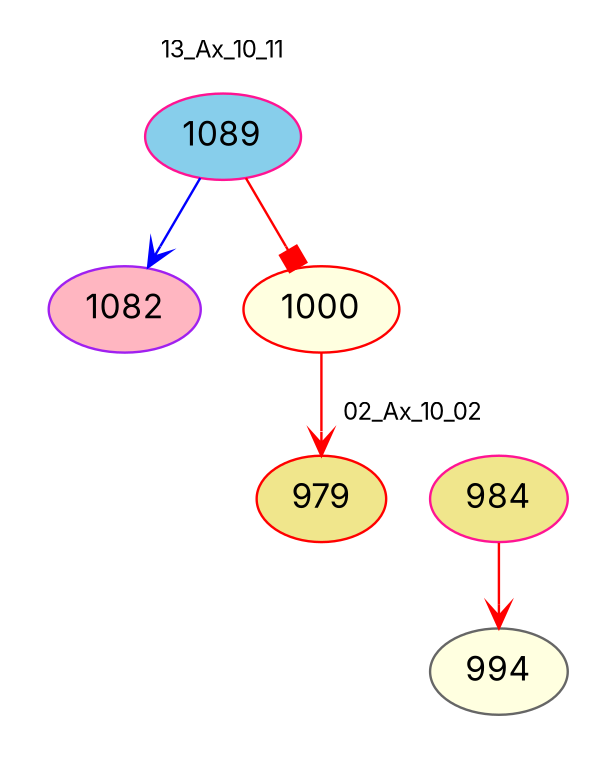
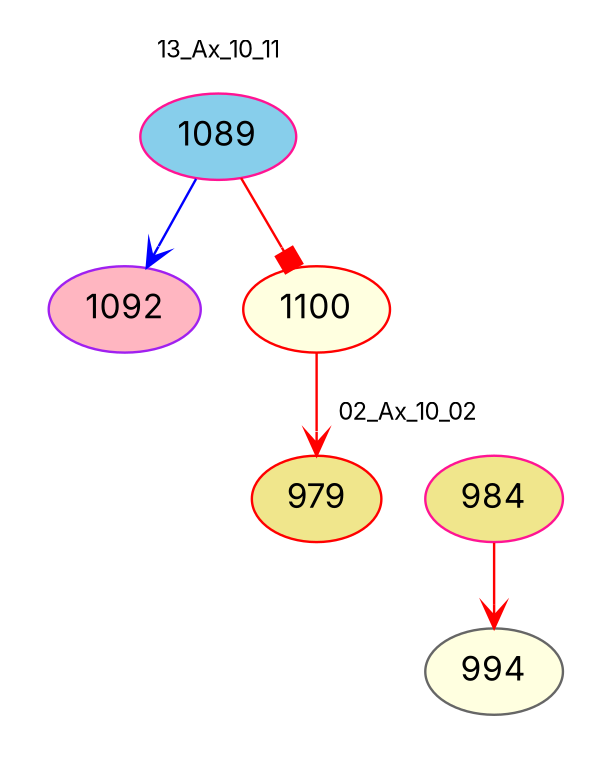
node "1082": label "1082" -> "1092"
node "1000": label "1000" -> "1100"
